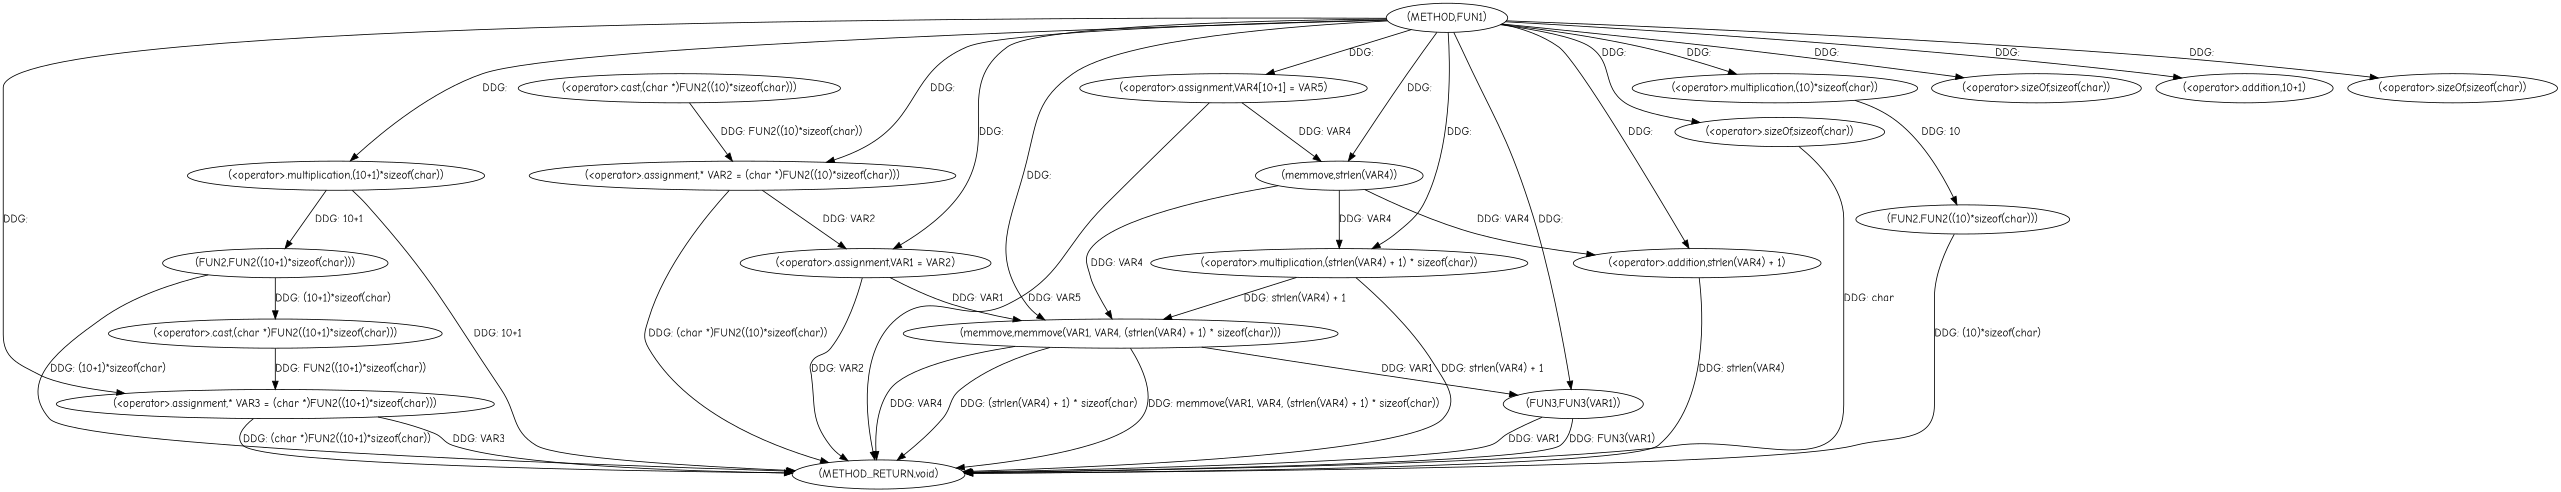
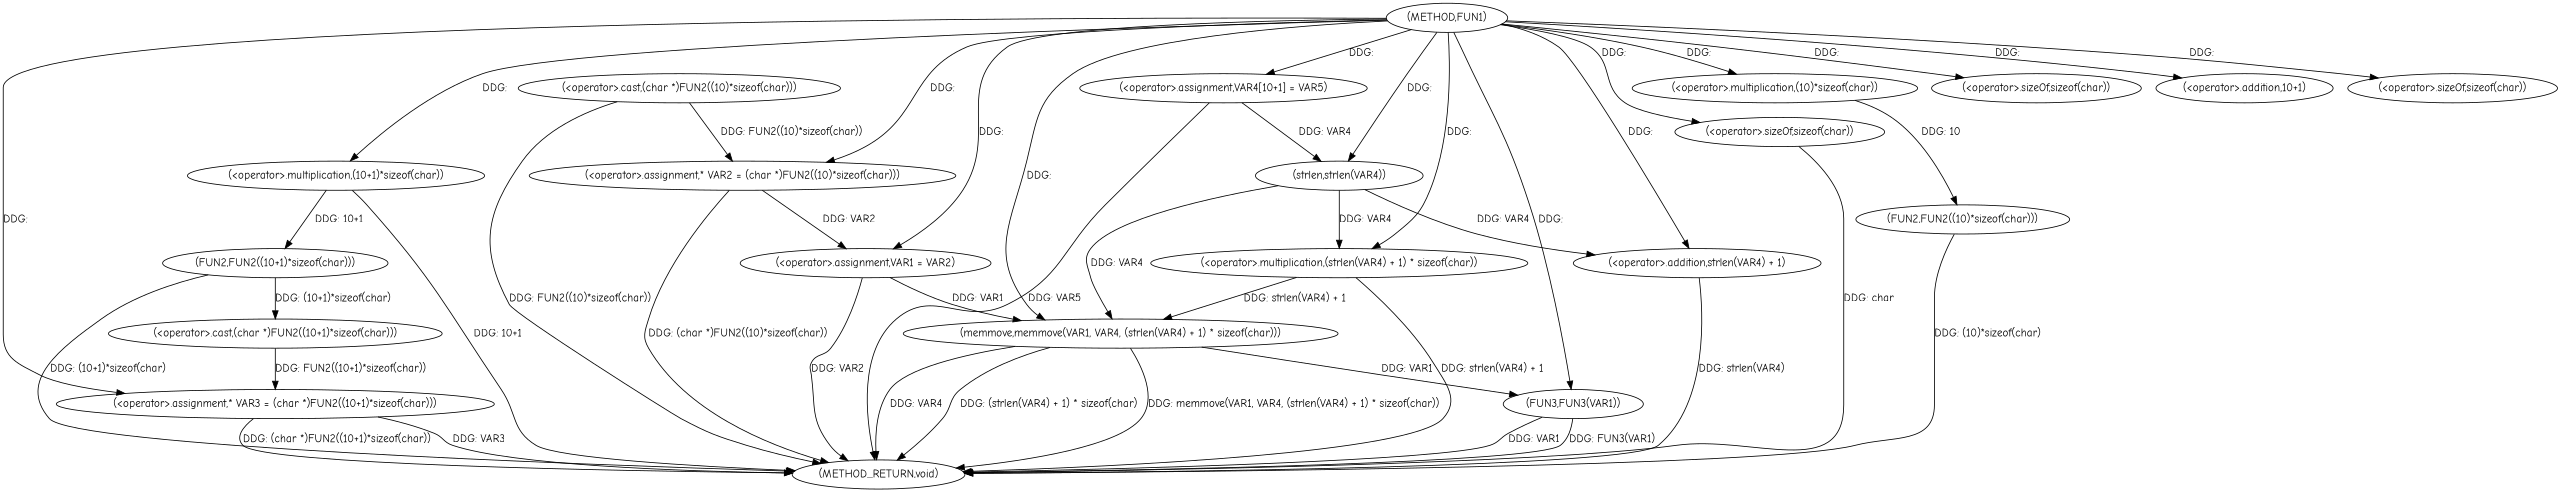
node "(memmove,strlen(VAR4))": label "(memmove,strlen(VAR4))" -> "(strlen,strlen(VAR4))"
edge "(<operator>.cast,(char *)FUN2((10)*sizeof(char)))" -> "(METHOD_RETURN,void)": added, label "DDG: FUN2((10)*sizeof(char))"
